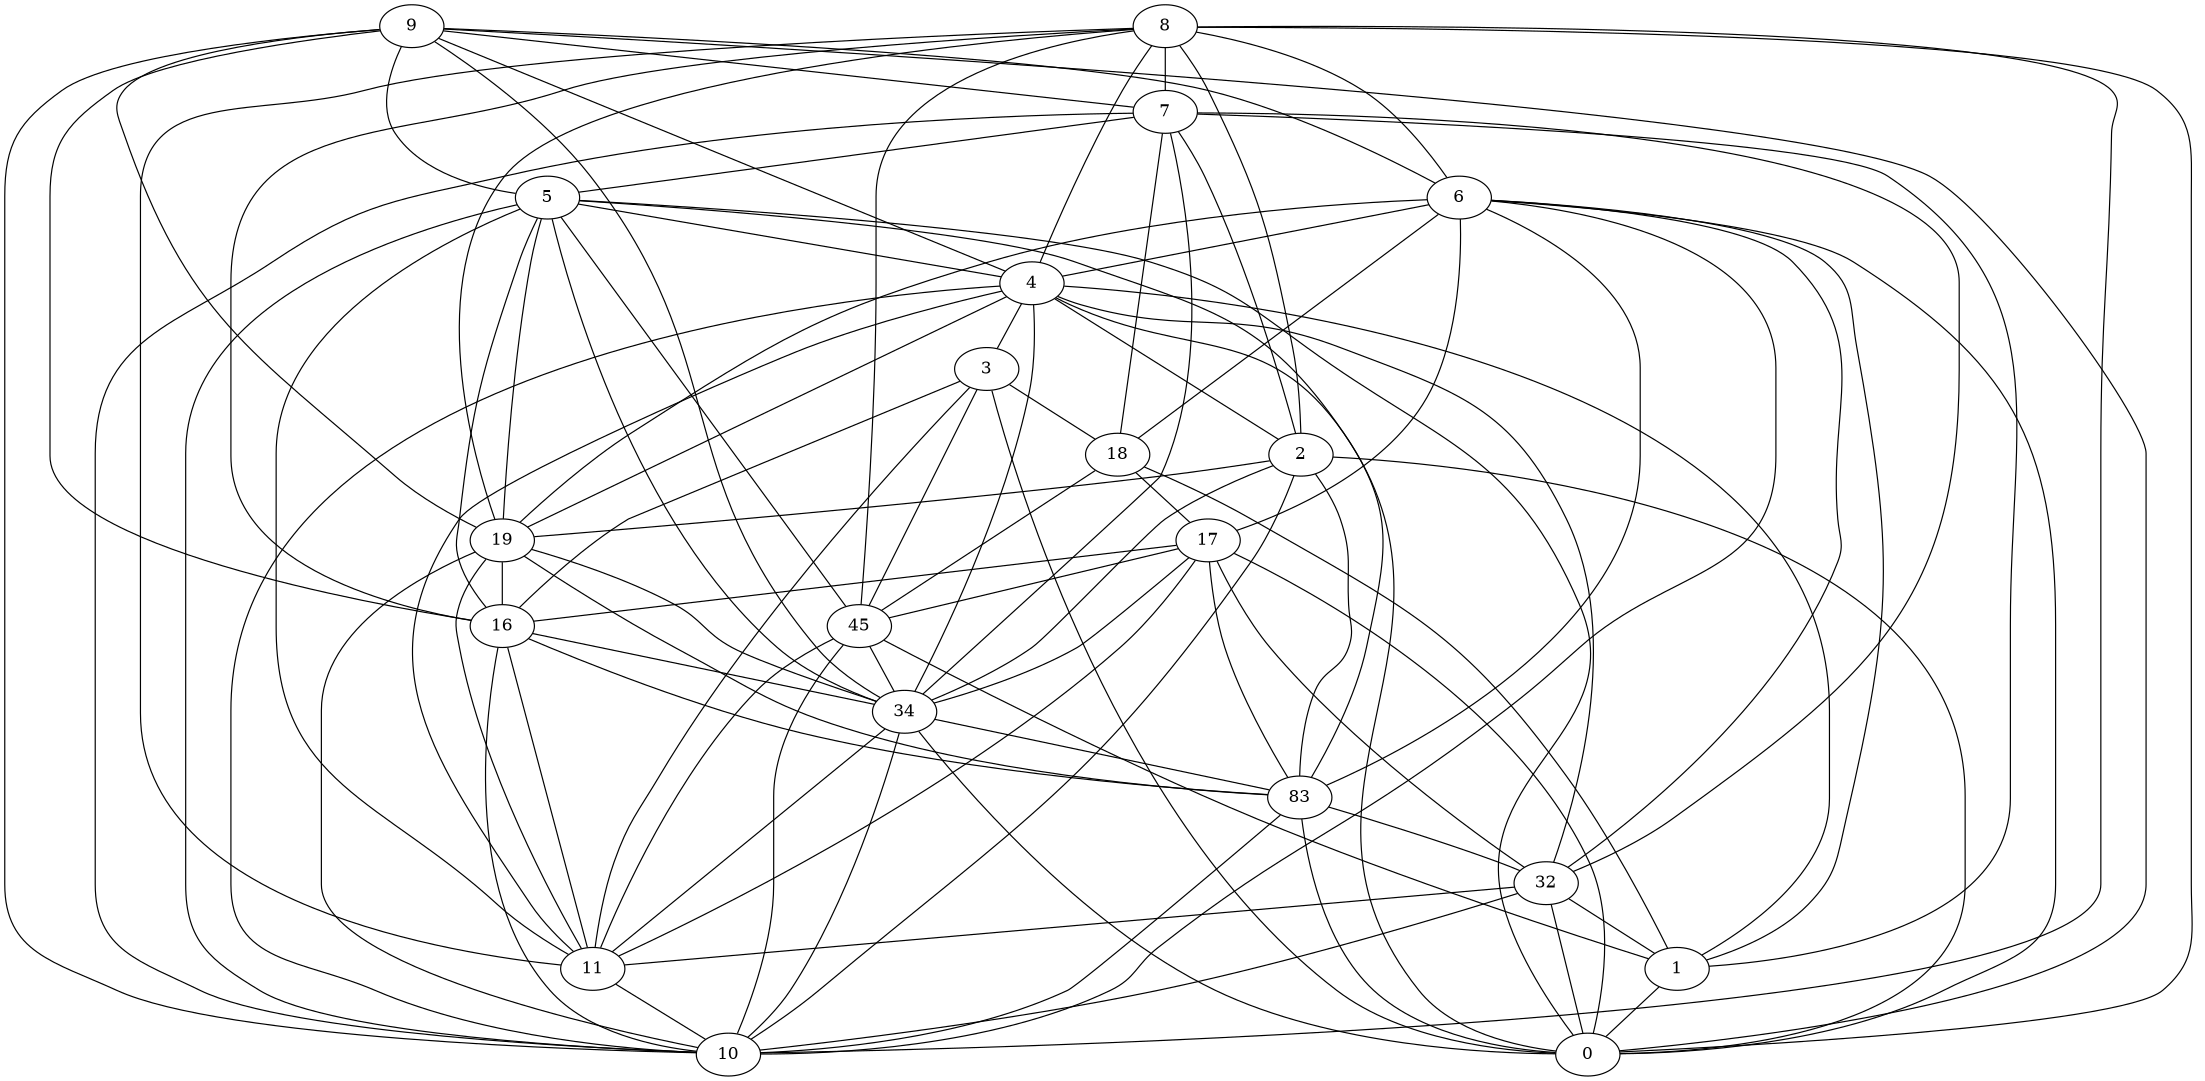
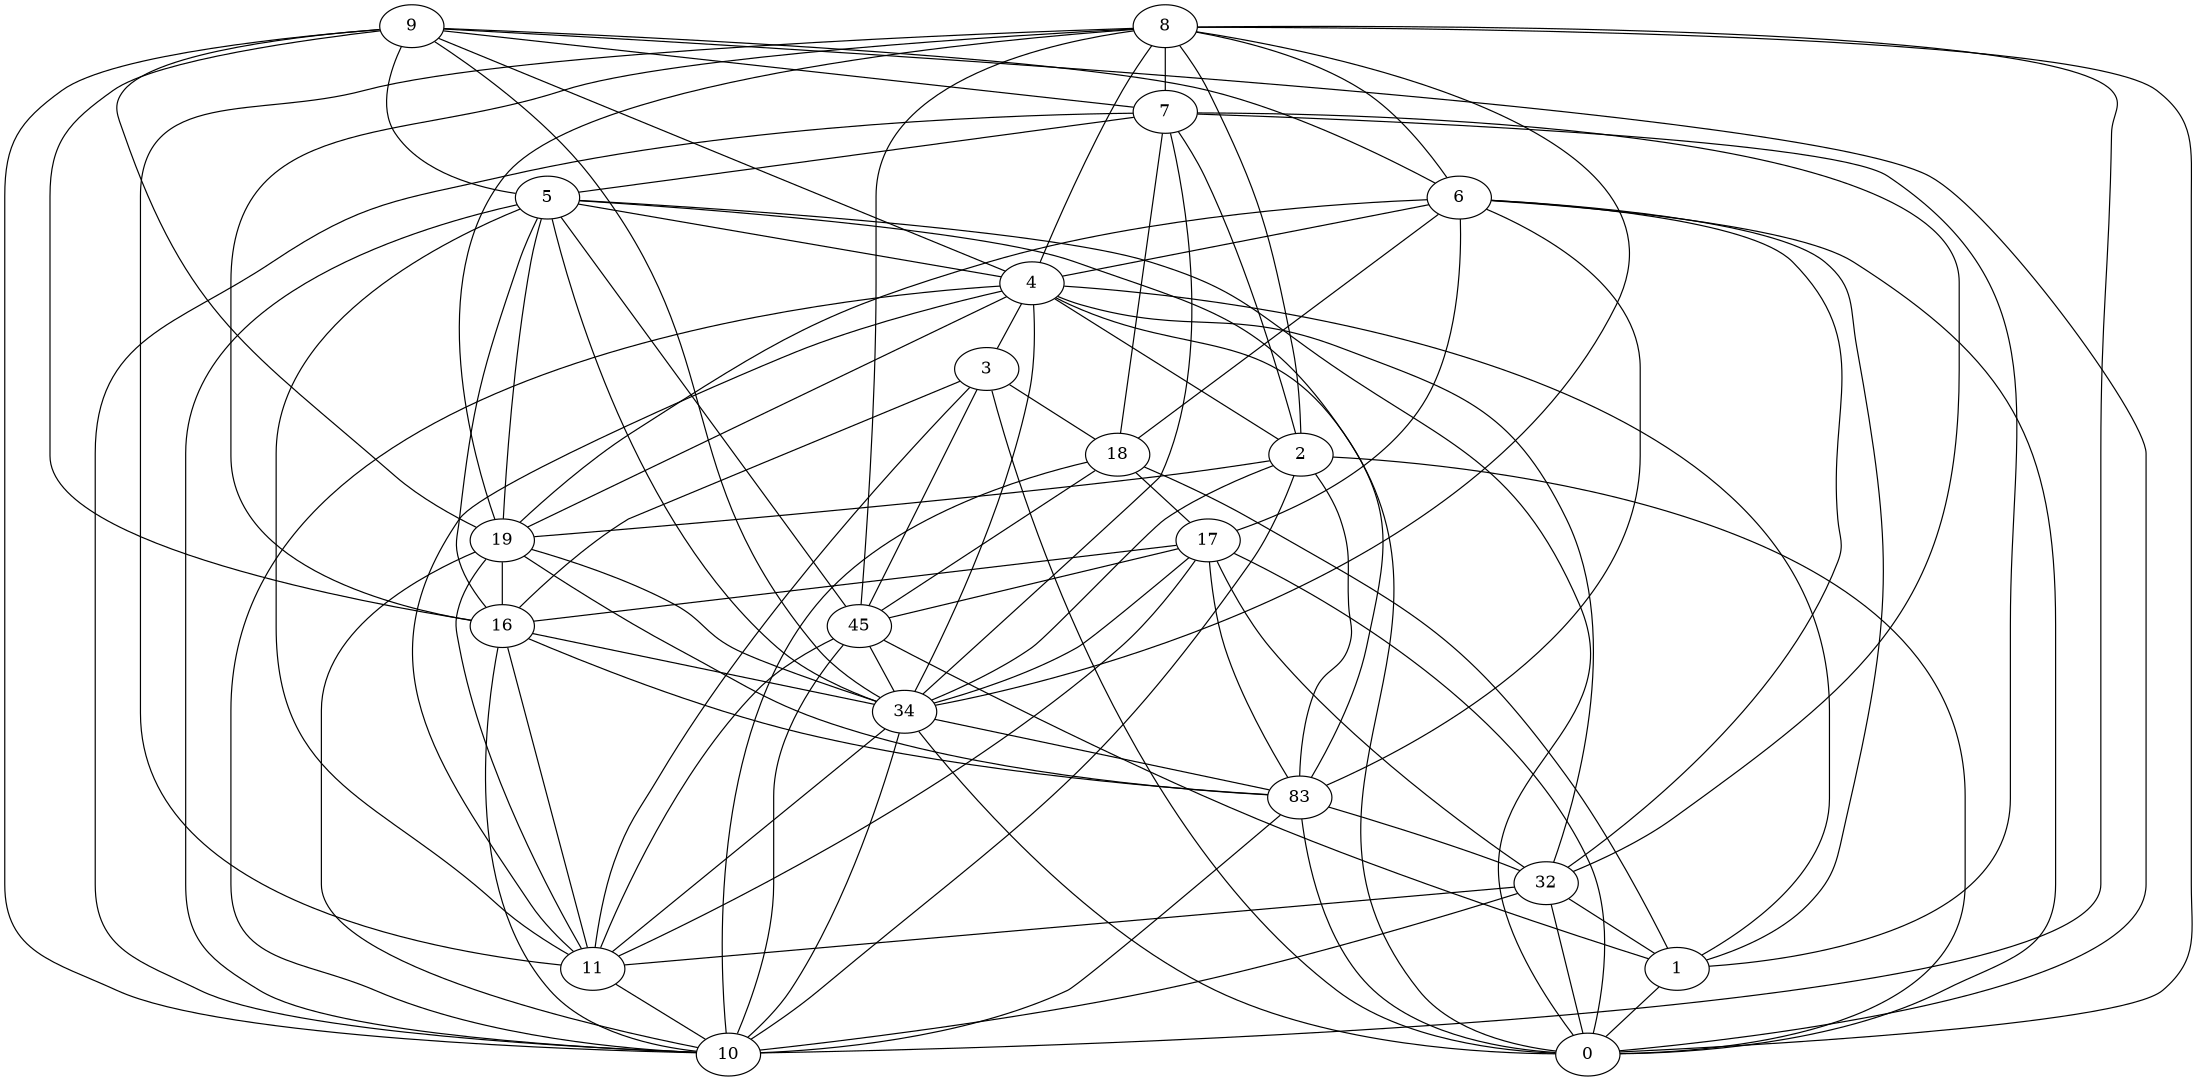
edge "8" -- "34": added
edge "6" -- "10": now "18" -- "10"
